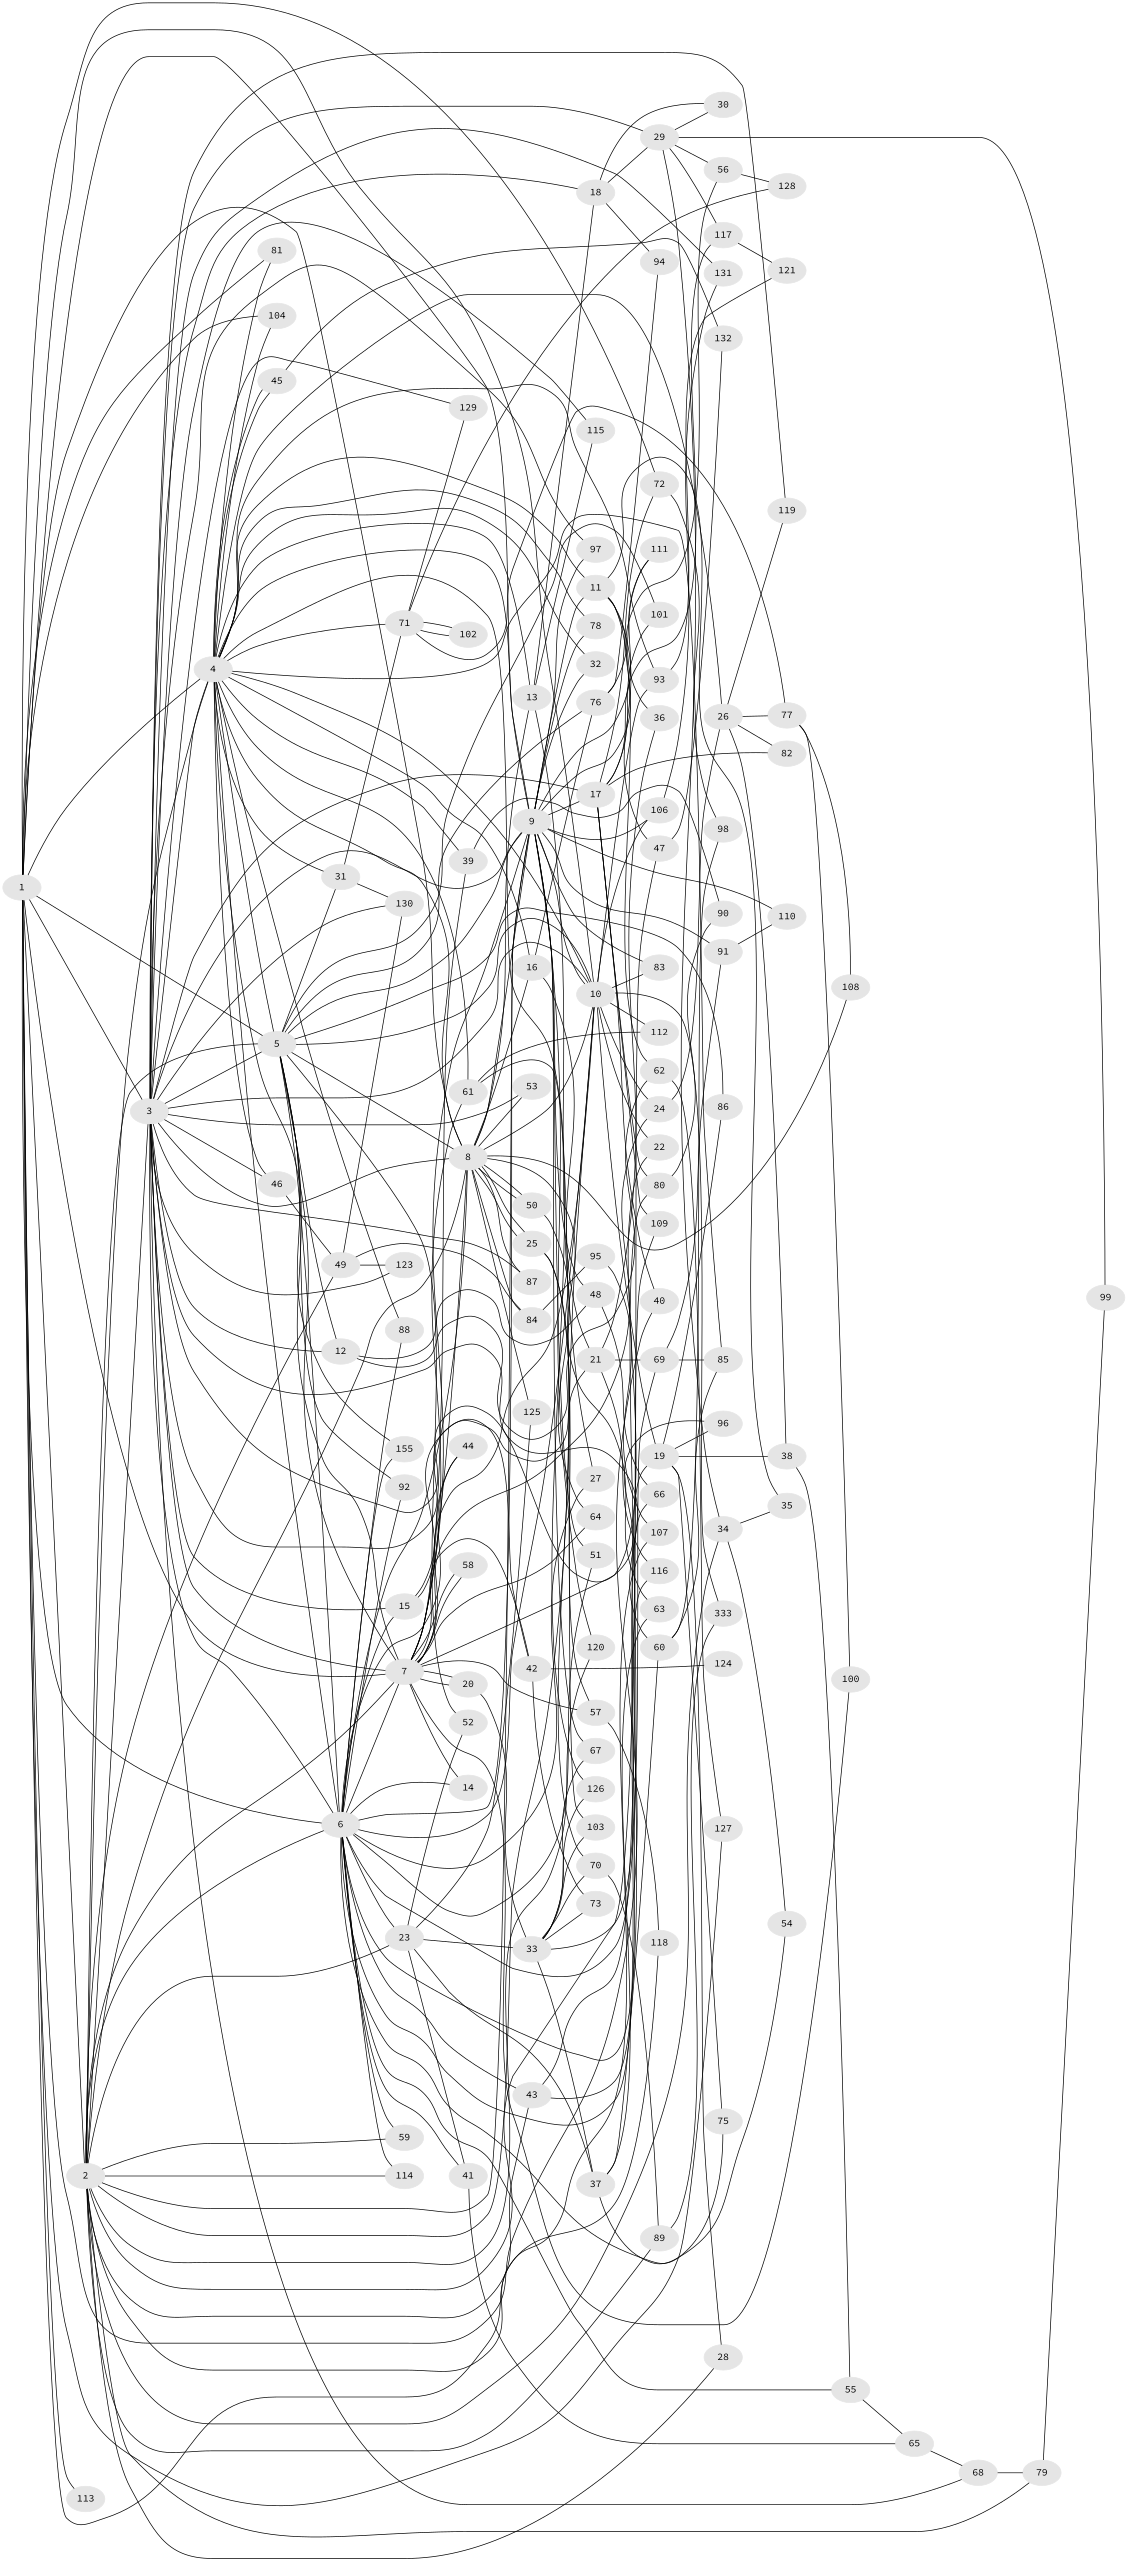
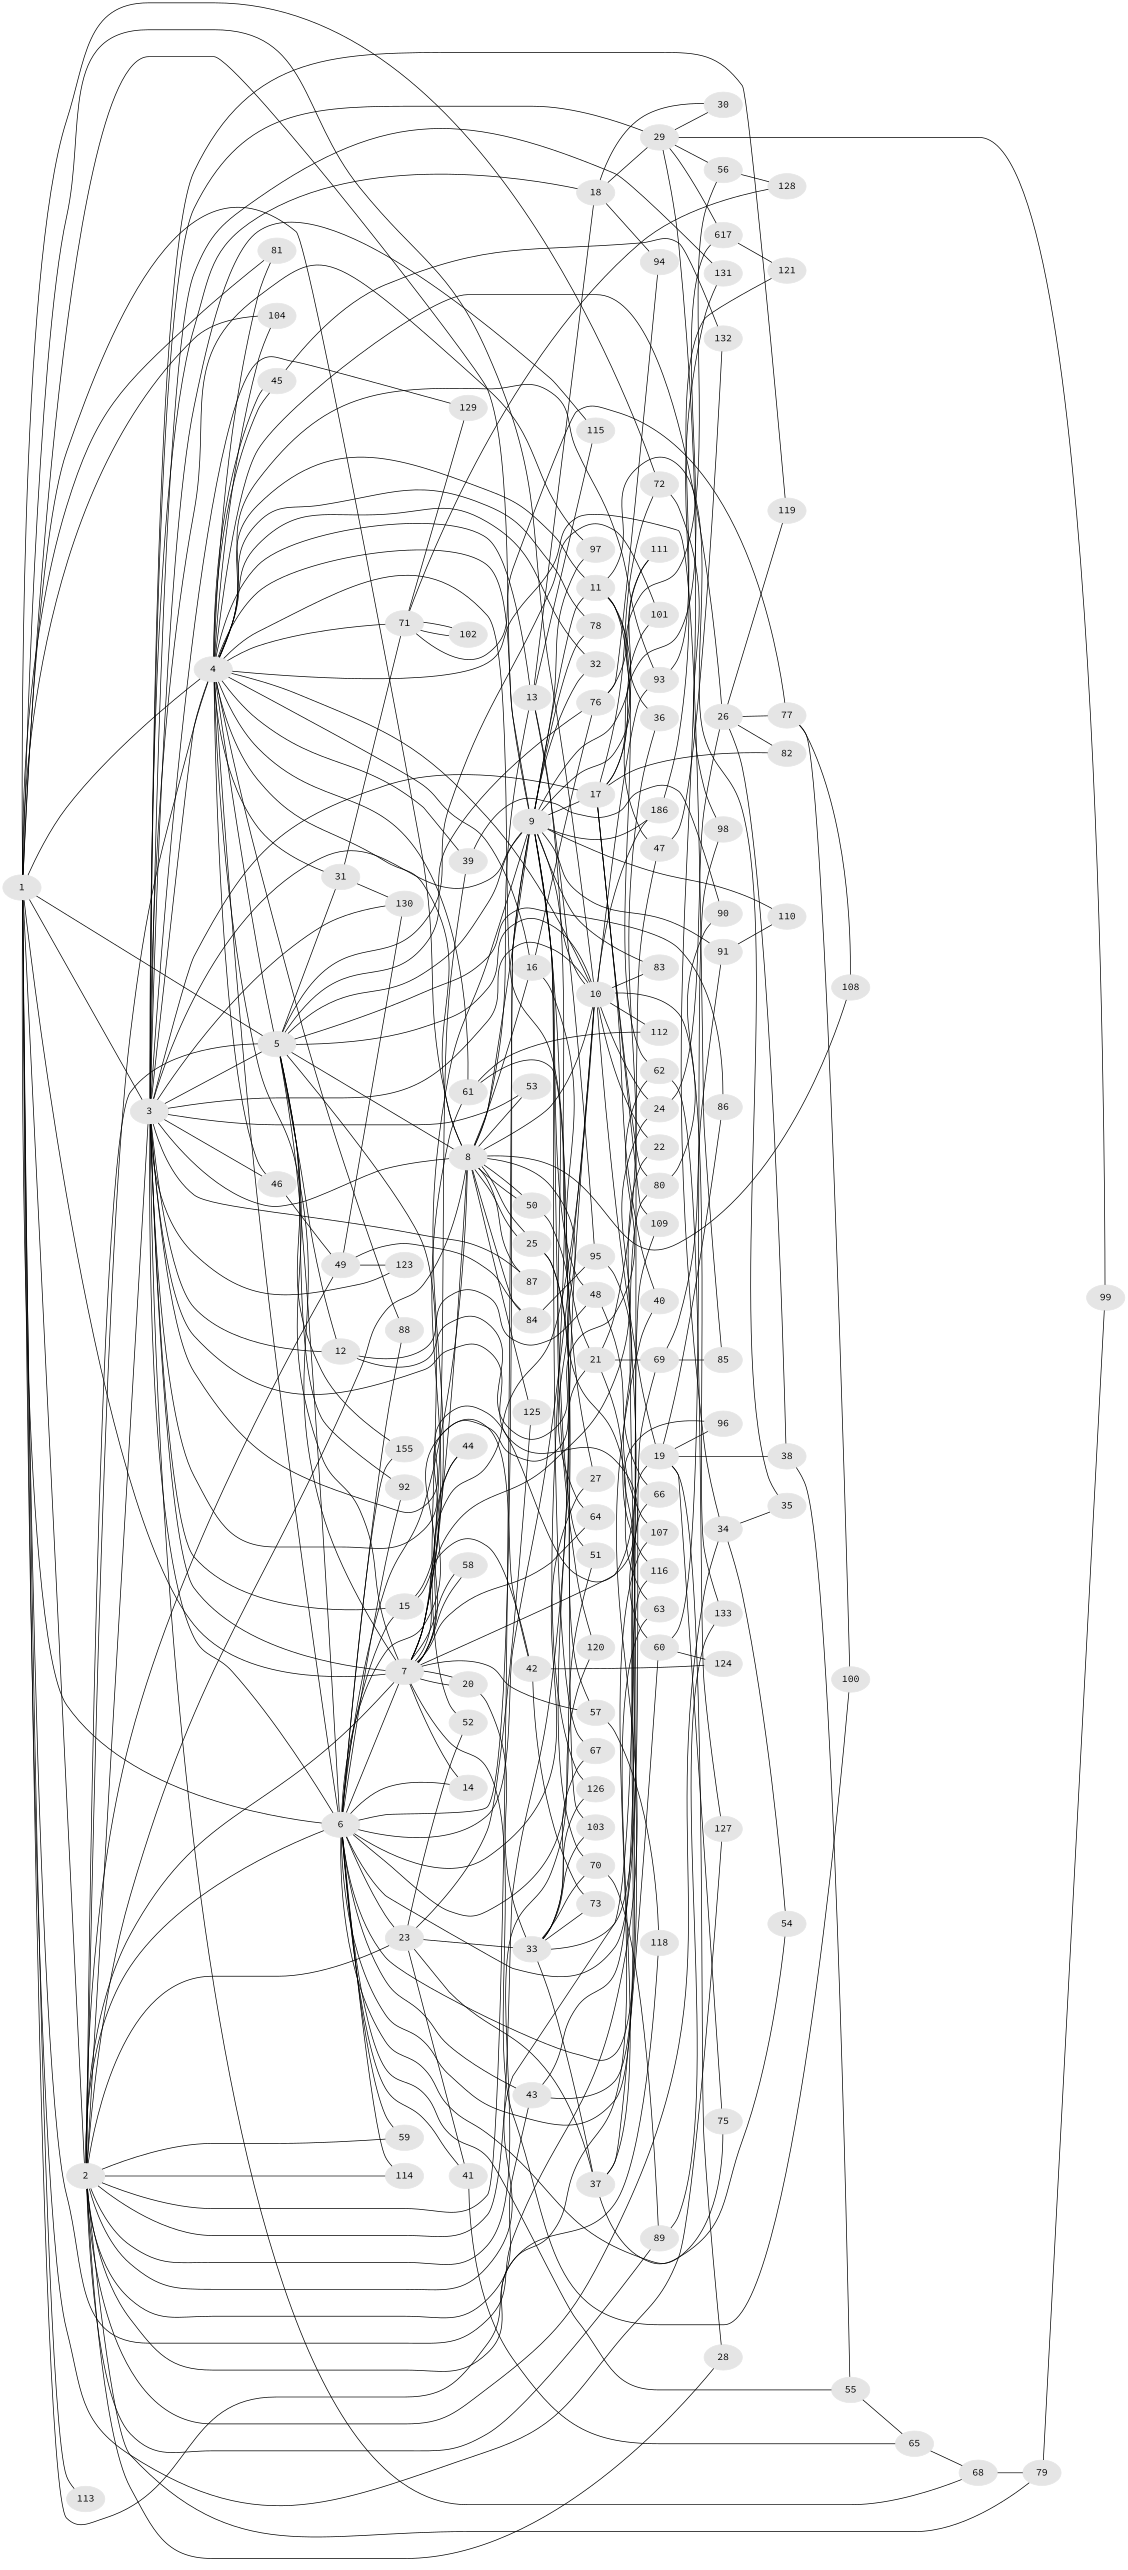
node "117": label "117" -> "617"
node "106": label "106" -> "186"
edge "13" -- "95": added
edge "85" -- "60": now "124" -- "60"
node "333": label "333" -> "133"
